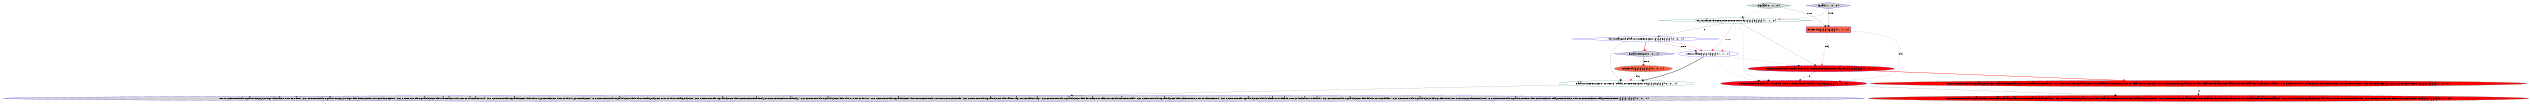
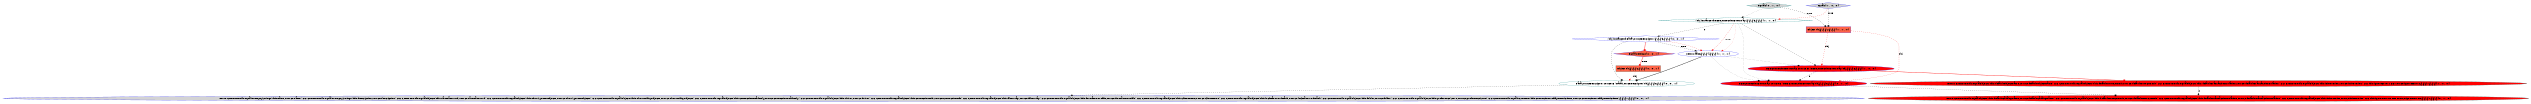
node "equalSettings['0', '0', '1']": fillcolor lightgray -> tomato
node "Object obj@@@2@@@['0', '0', '1']": shape ellipse -> box
